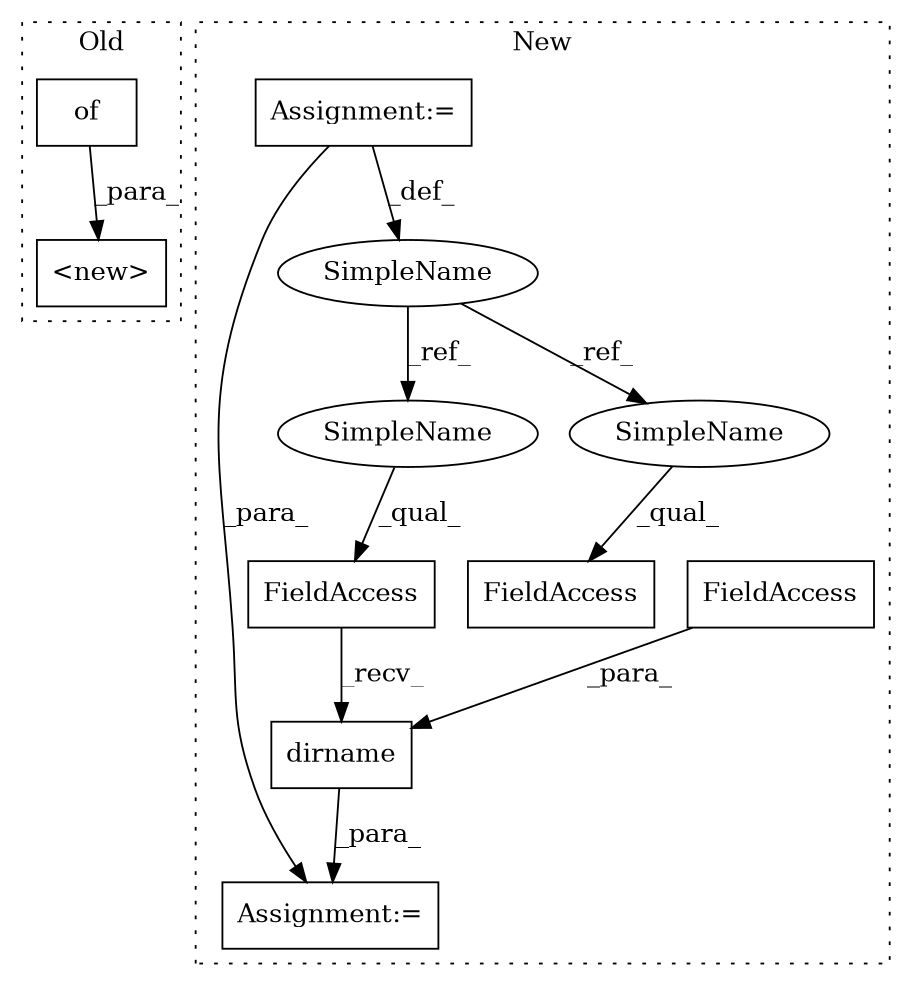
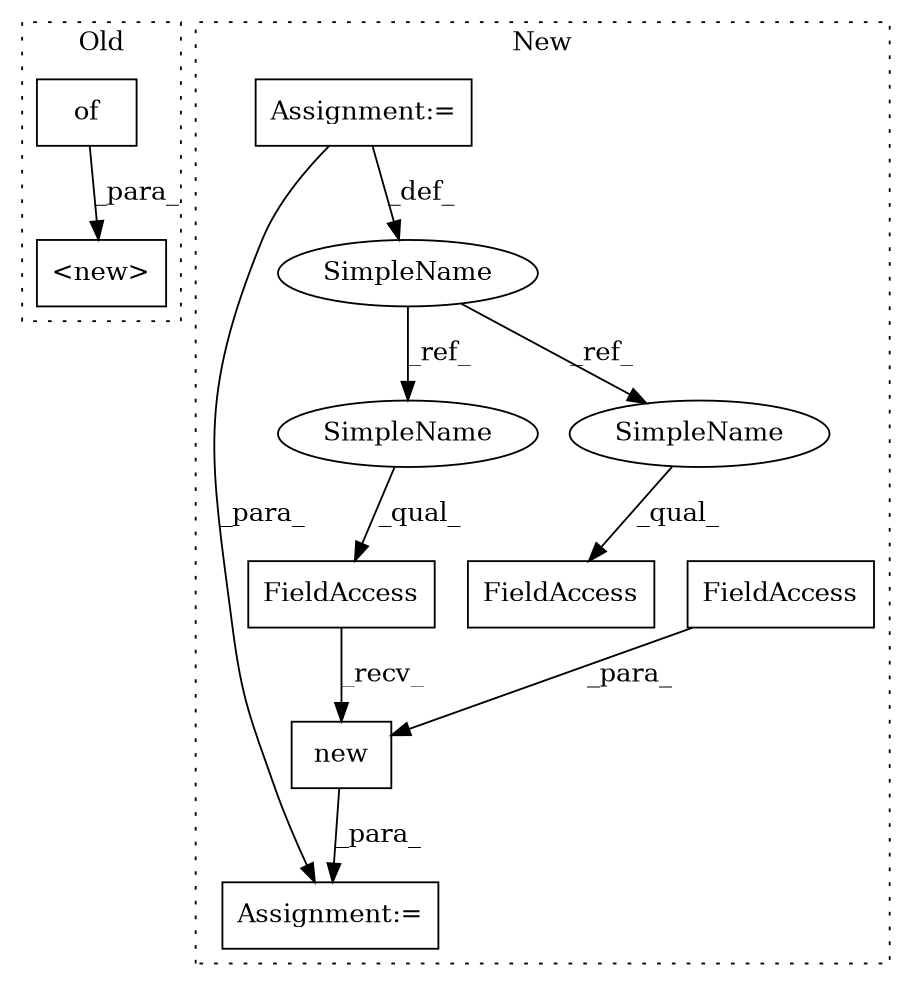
node "dirname": label "dirname" -> "new"
